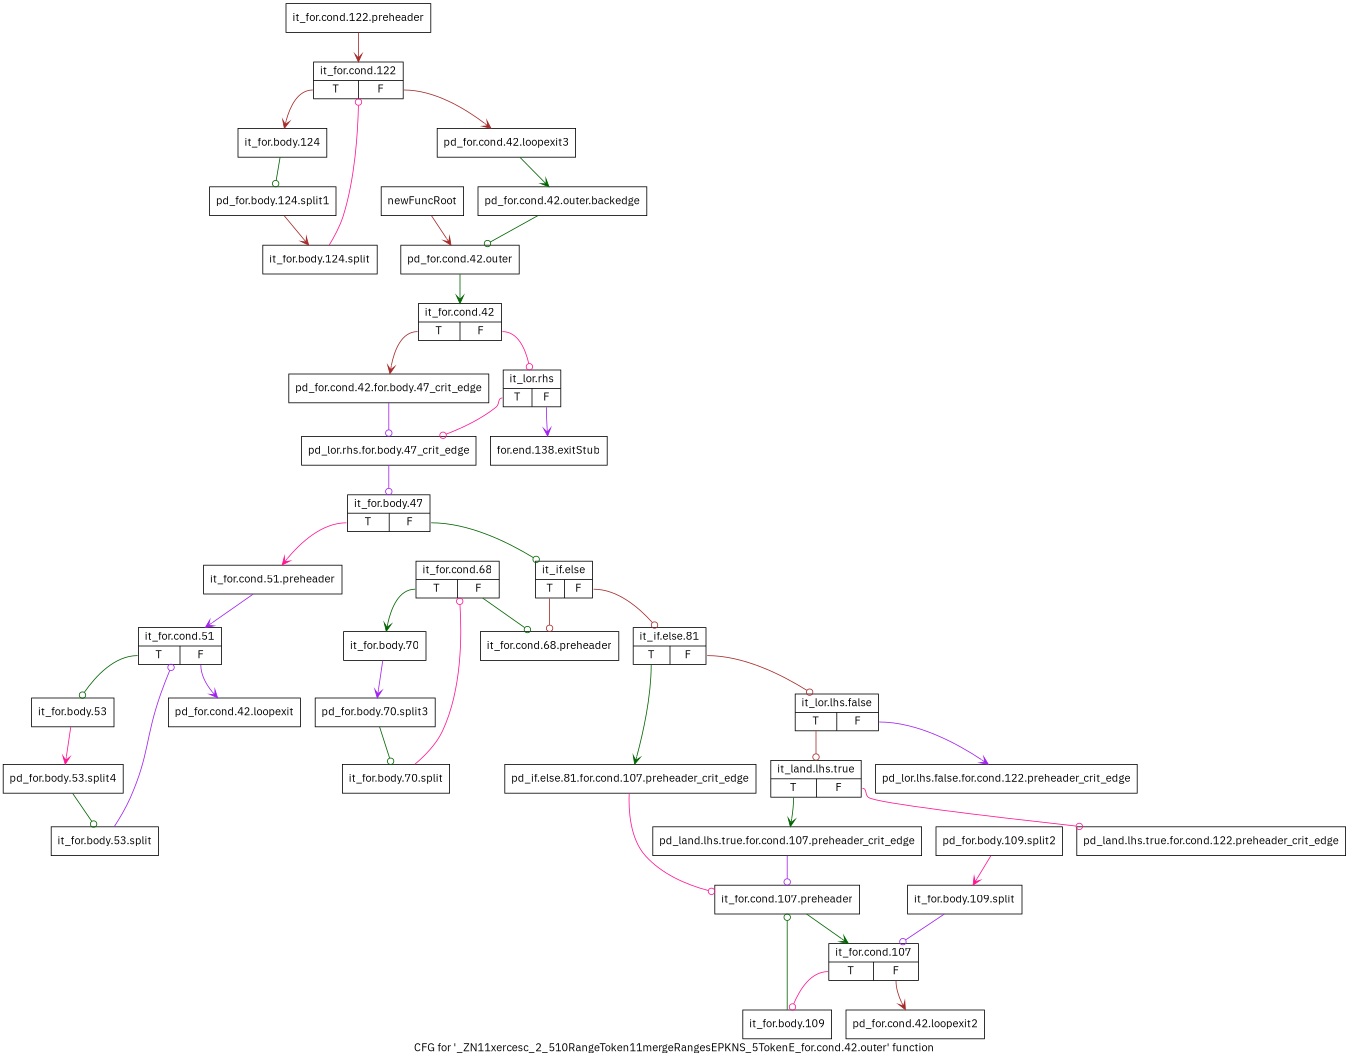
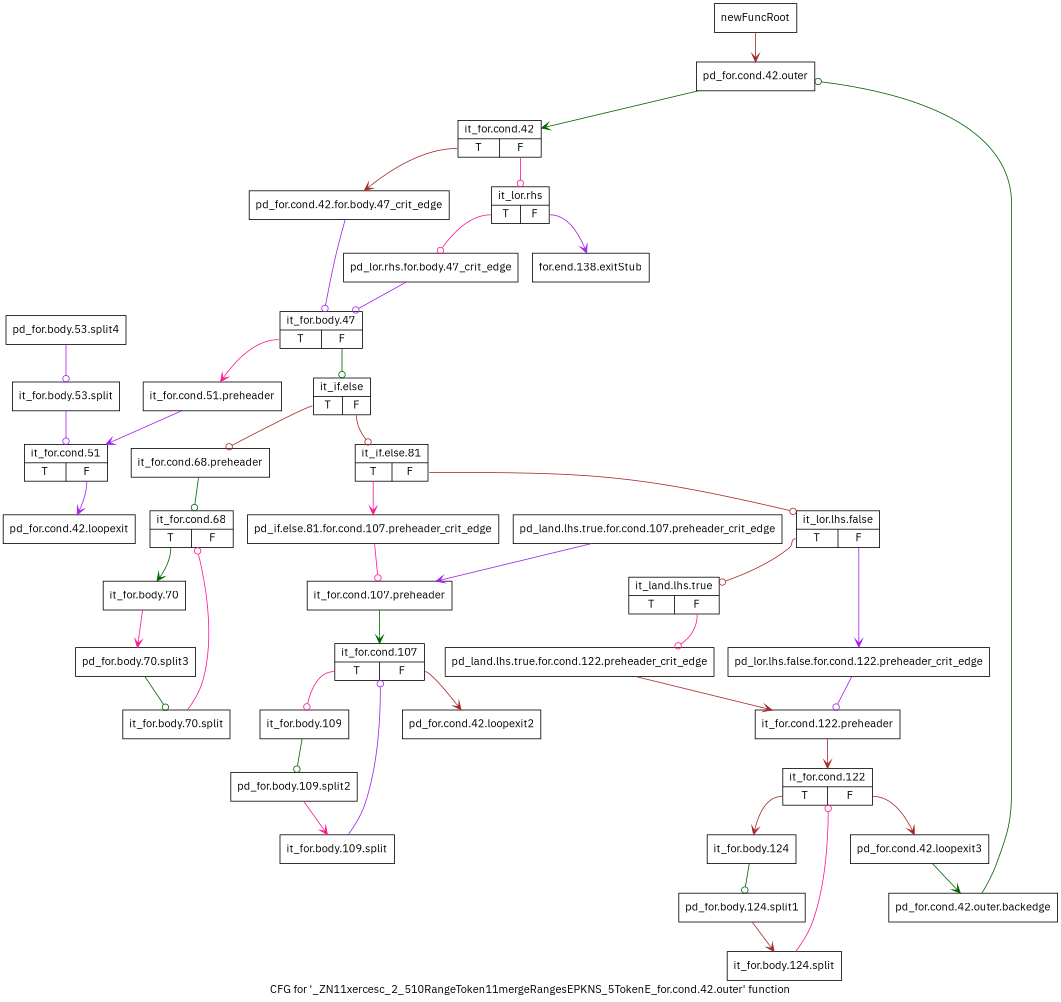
edge "pd_for.cond.42.for.body.47_crit_edge" -> "pd_lor.rhs.for.body.47_crit_edge": now "pd_for.cond.42.for.body.47_crit_edge" -> "it_for.body.47"
edge "it_for.cond.68" -> "it_for.cond.68.preheader": reversed
edge "it_for.body.70" -> "pd_for.body.70.split3": color purple -> deeppink
edge "pd_lor.lhs.false.for.cond.122.preheader_crit_edge" -> "it_for.cond.122.preheader": added
edge "pd_land.lhs.true.for.cond.122.preheader_crit_edge" -> "it_for.cond.122.preheader": added
edge "it_if.else.81" -> "pd_if.else.81.for.cond.107.preheader_crit_edge": color darkgreen -> deeppink
node "it_for.body.53": removed
edge "pd_for.body.53.split4" -> "it_for.body.53.split": color darkgreen -> purple
edge "it_land.lhs.true" -> "pd_land.lhs.true.for.cond.107.preheader_crit_edge": removed
edge "pd_land.lhs.true.for.cond.107.preheader_crit_edge" -> "it_for.cond.107.preheader": arrowhead odot -> vee
edge "it_for.body.109" -> "it_for.cond.107.preheader": now "it_for.body.109" -> "pd_for.body.109.split2"
